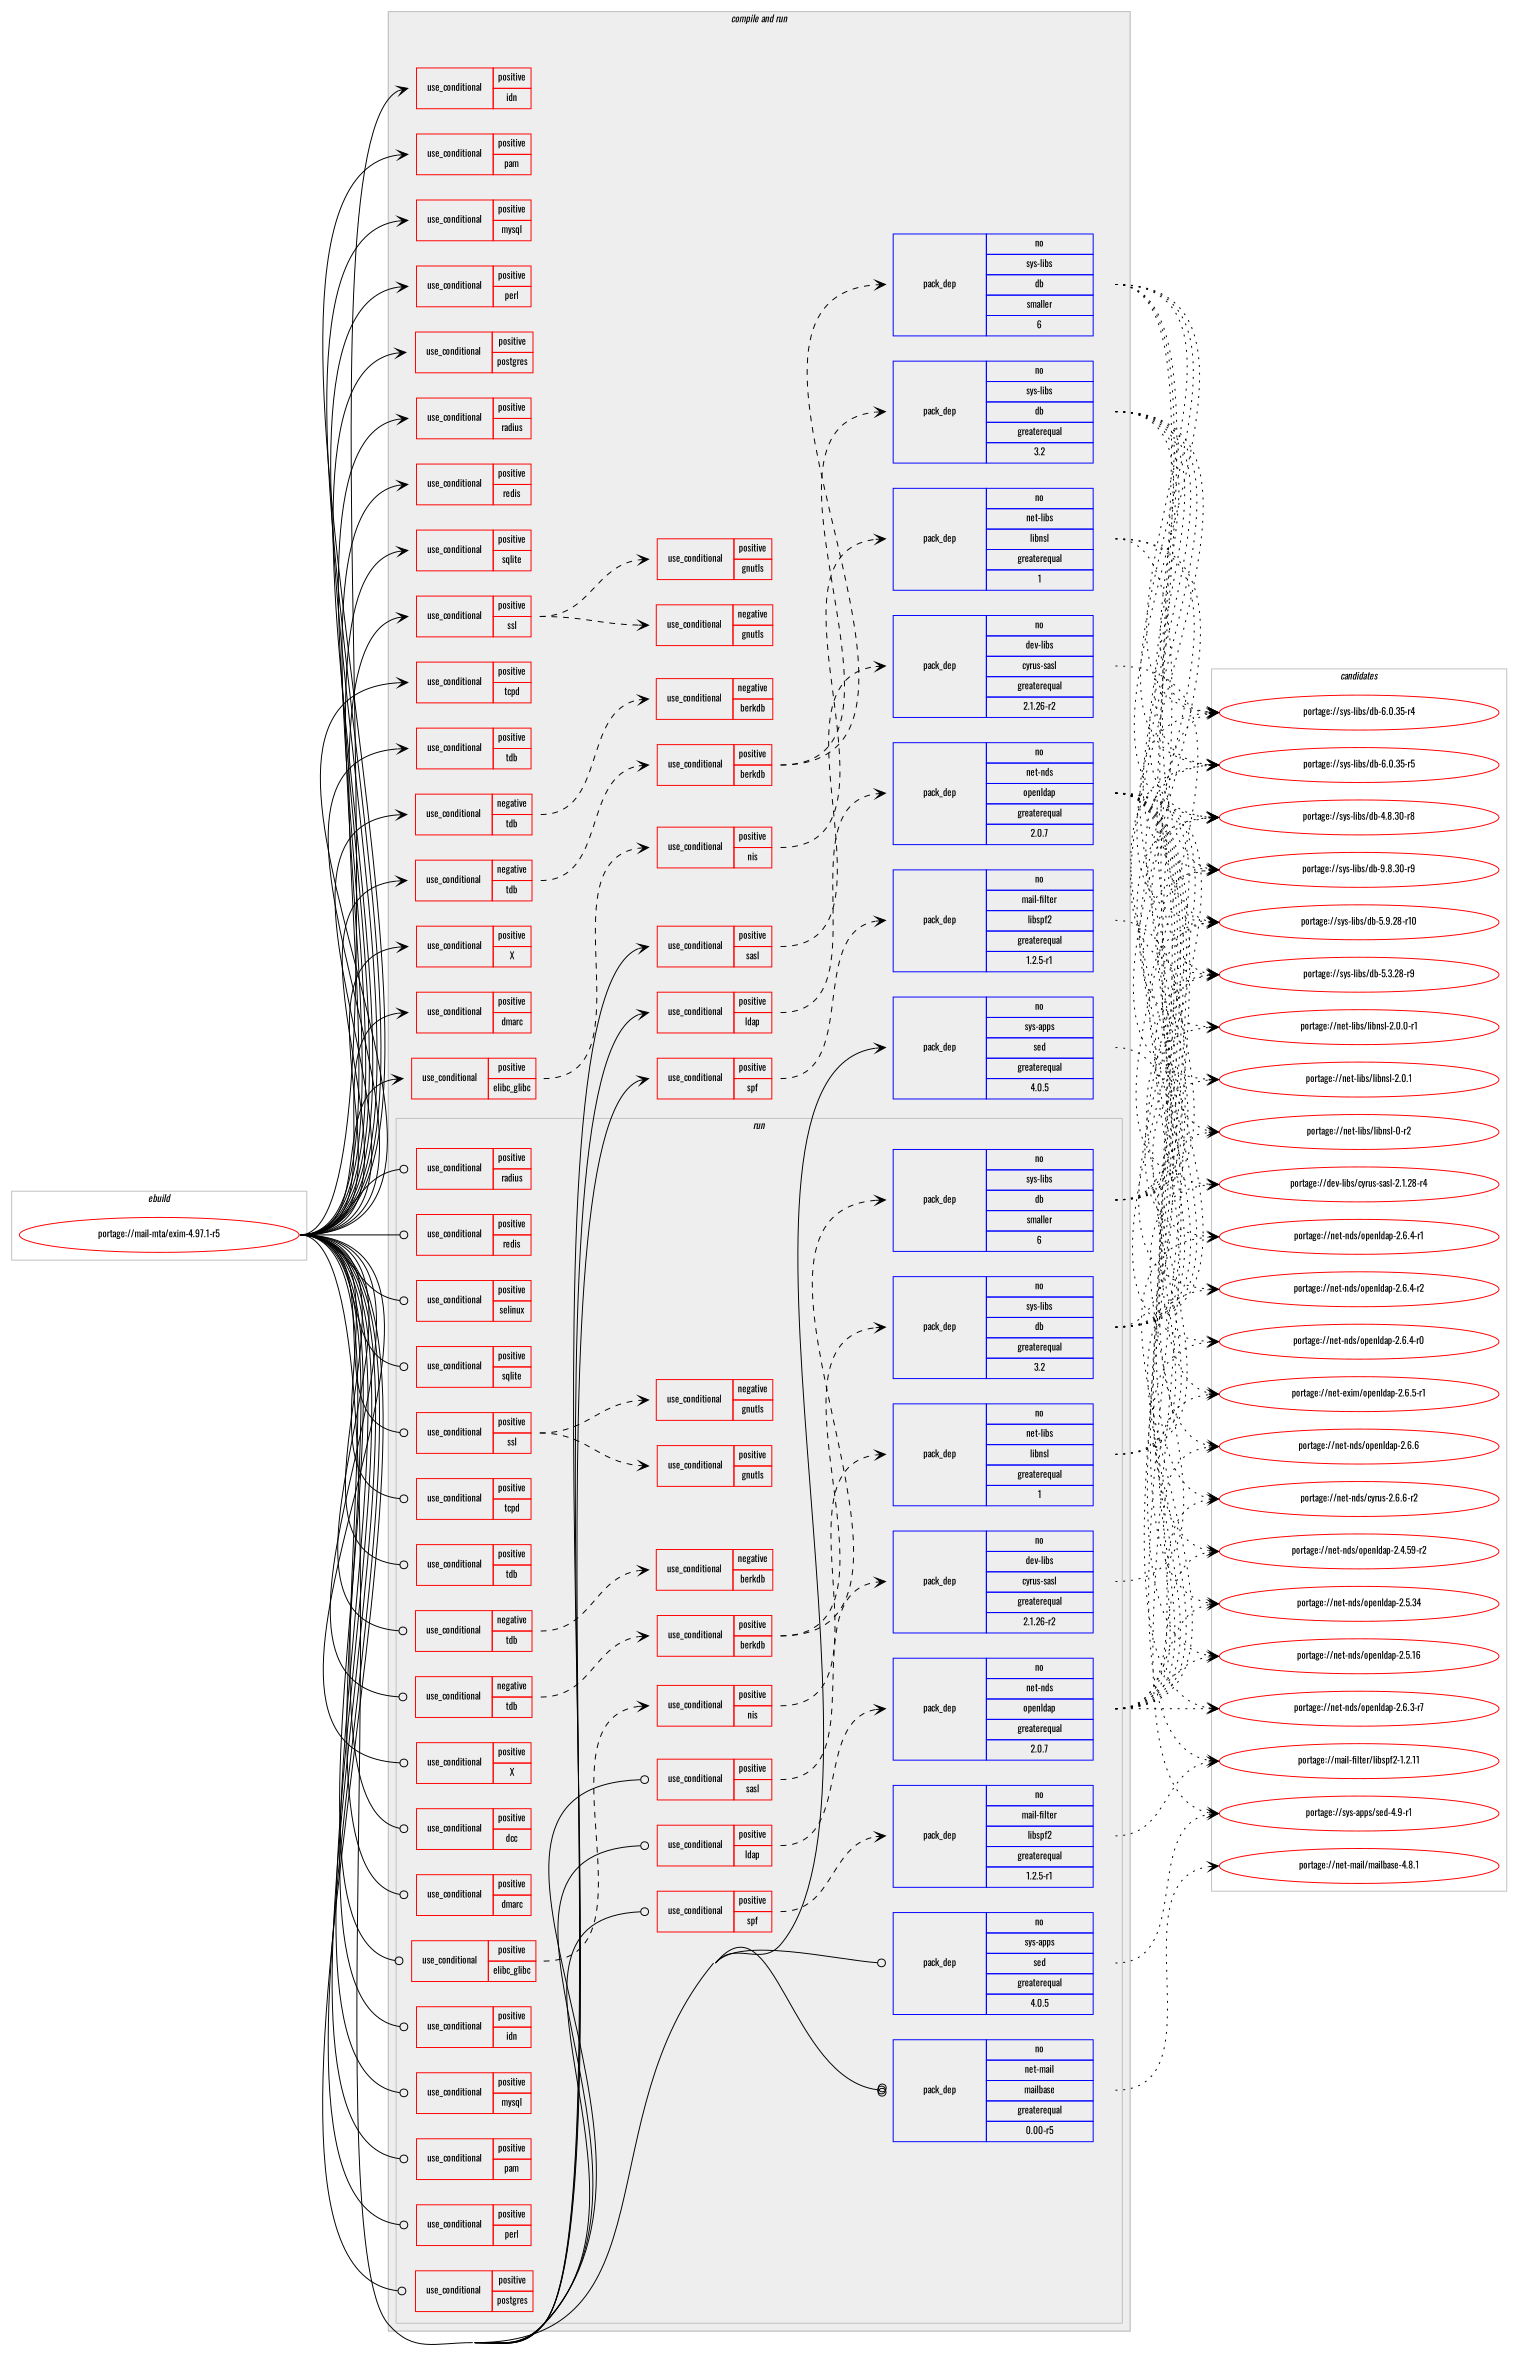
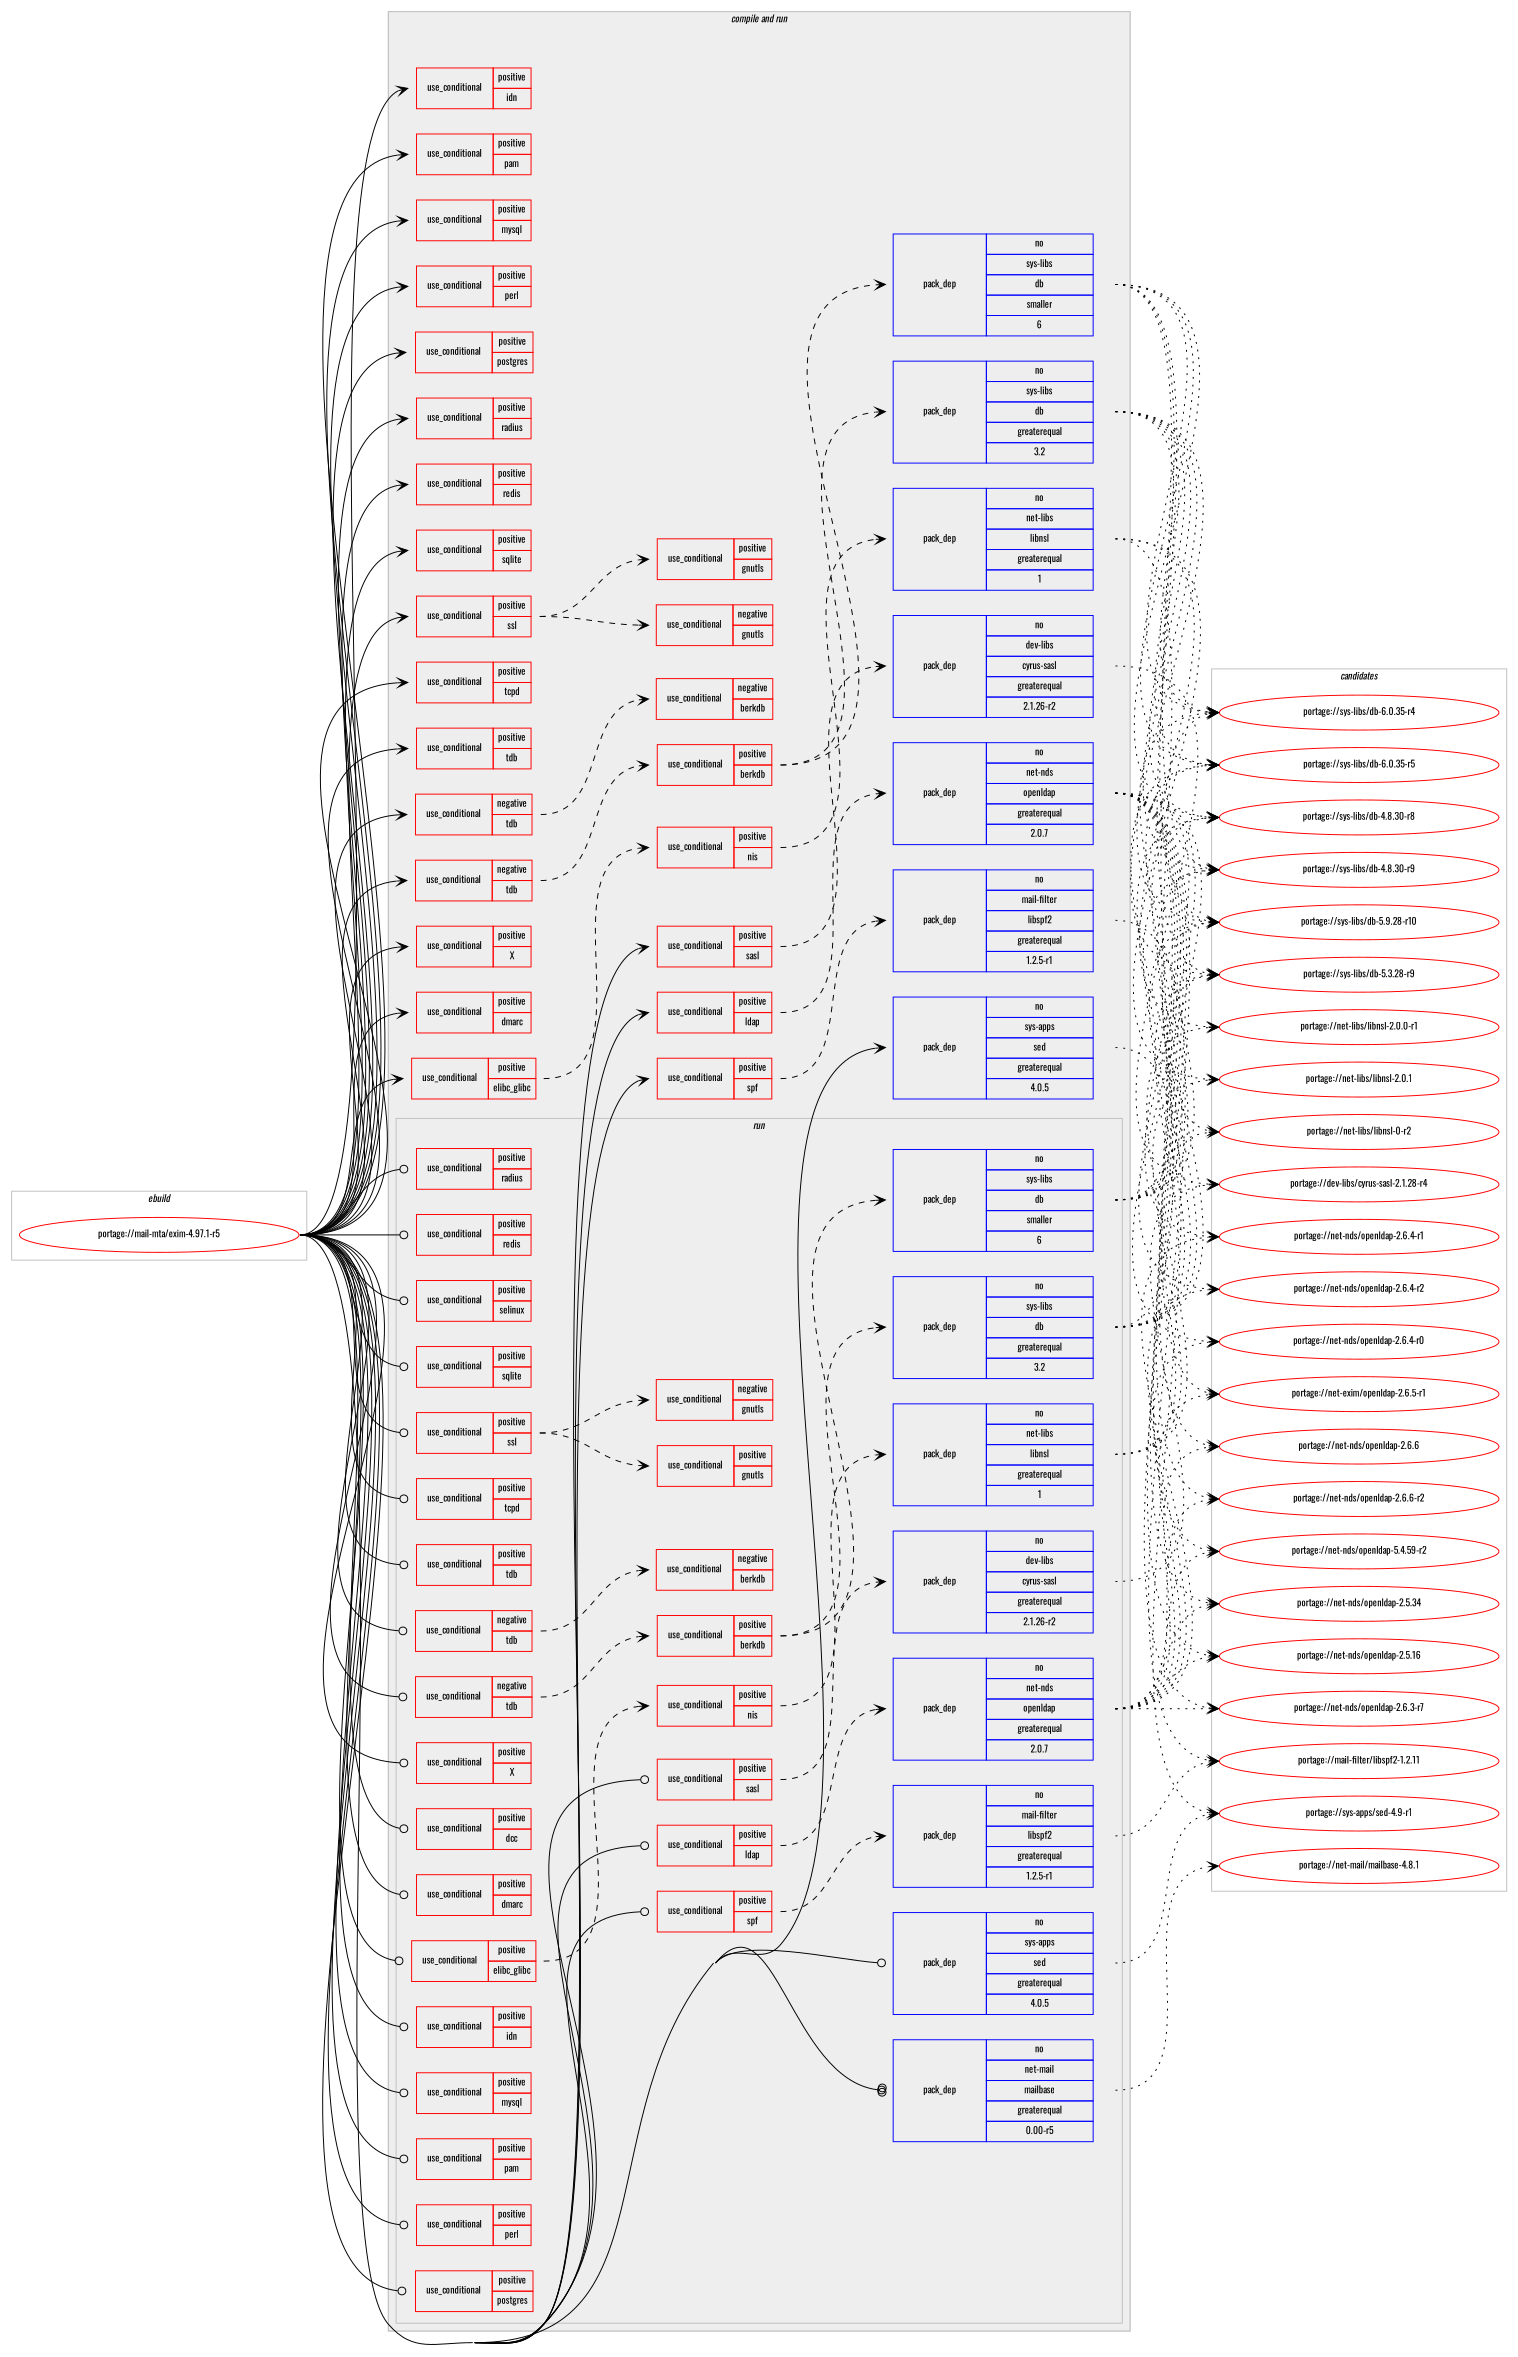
node "portage://sys-libs/db-9.8.30-r9": label "portage://sys-libs/db-9.8.30-r9" -> "portage://sys-libs/db-4.8.30-r9"
node "portage://net-nds/cyrus-2.6.6-r2": label "portage://net-nds/cyrus-2.6.6-r2" -> "portage://net-nds/openldap-2.6.6-r2"
node "portage://net-nds/openldap-2.4.59-r2": label "portage://net-nds/openldap-2.4.59-r2" -> "portage://net-nds/openldap-5.4.59-r2"
